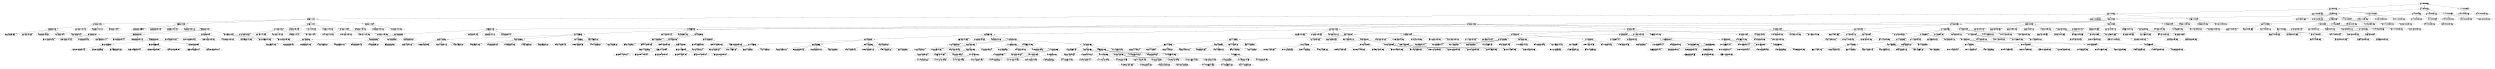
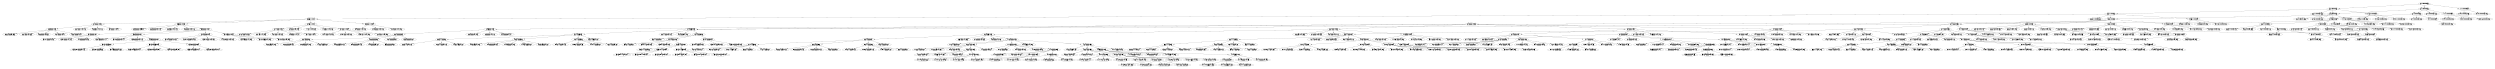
node "11 9 4 4 0 0 0 h:(10,6)": removed
node "13 10 6 4 0 0 0 h:(13,5)": removed
node "16 12 3 3 3 1 0 h:(10,6)": added
node "10 8 8 5 4 3 3 h:(11,5)": removed
